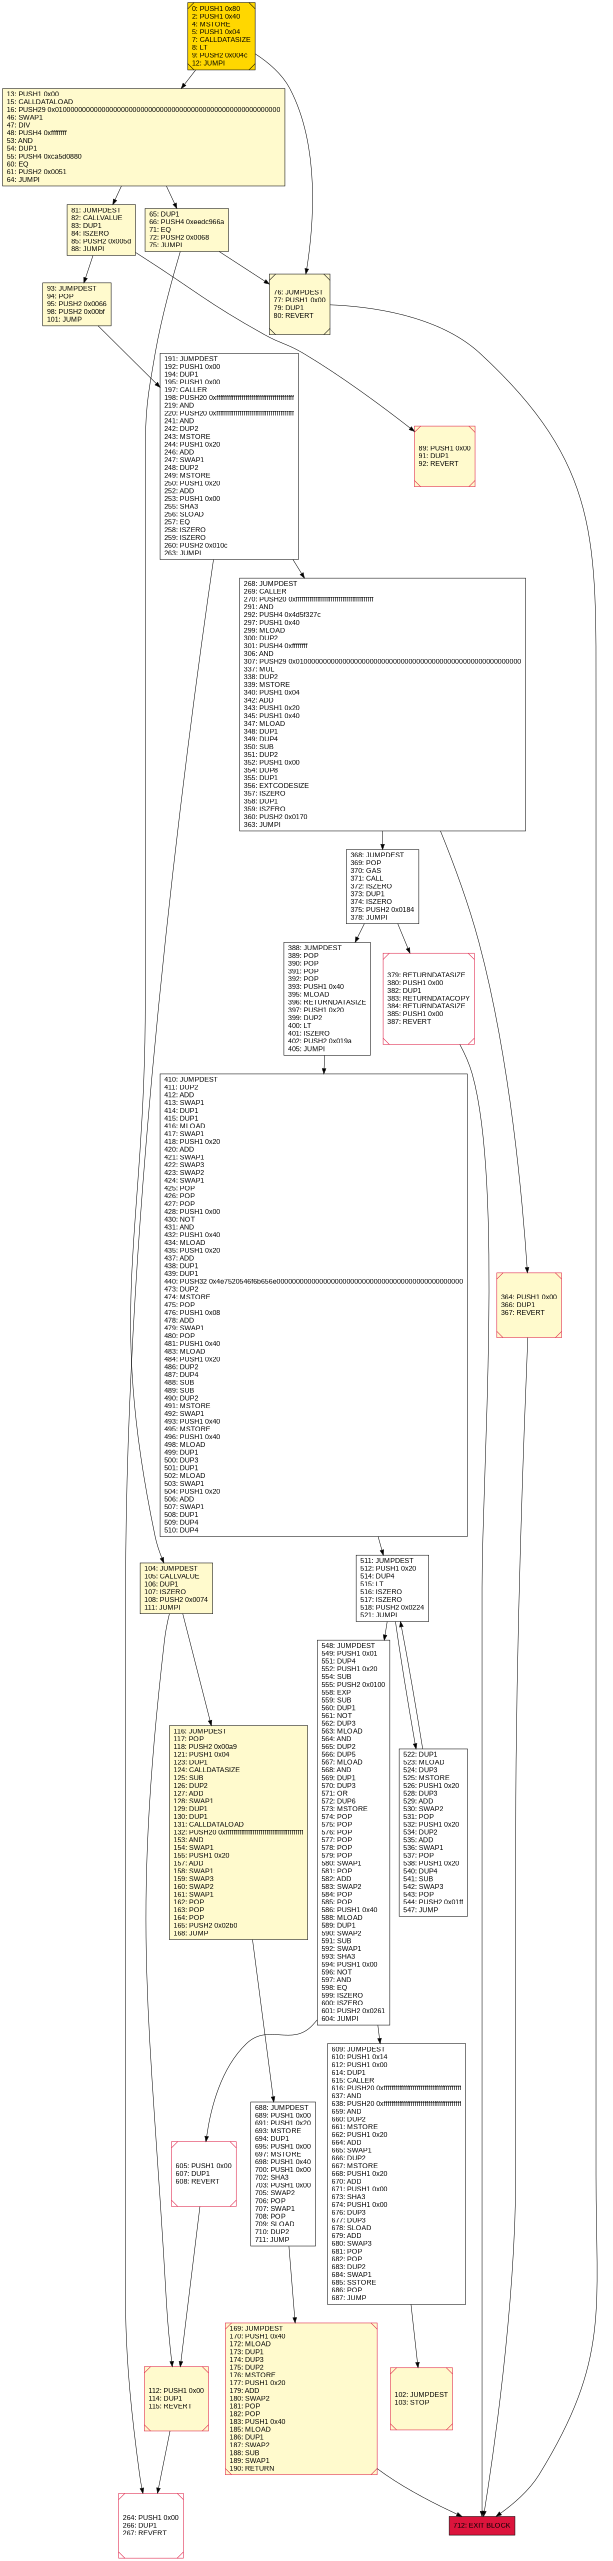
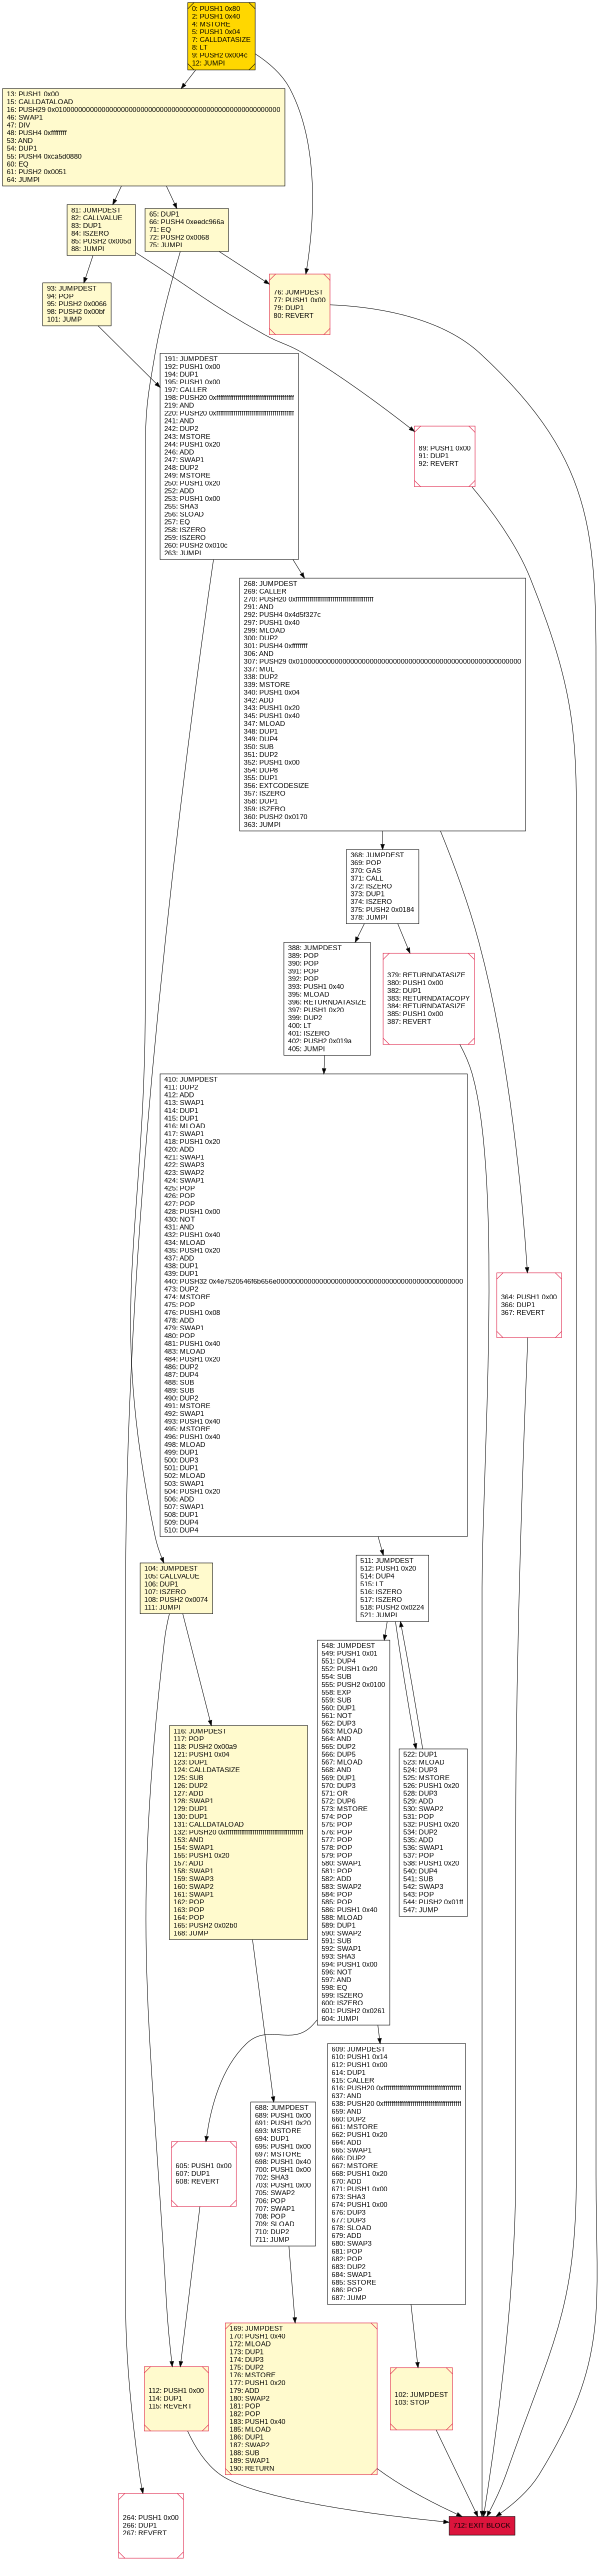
node "76: JUMPDEST 77: PUSH1 0x00 79: DUP1 80: REVERT": color black -> crimson
node "89: PUSH1 0x00 91: DUP1 92: REVERT": fillcolor lemonchiffon -> white
node "364: PUSH1 0x00 366: DUP1 367: REVERT": fillcolor lemonchiffon -> white
edge "89: PUSH1 0x00 91: DUP1 92: REVERT" -> "712: EXIT BLOCK": added
edge "112: PUSH1 0x00 114: DUP1 115: REVERT" -> "264: PUSH1 0x00 266: DUP1 267: REVERT": now "112: PUSH1 0x00 114: DUP1 115: REVERT" -> "712: EXIT BLOCK"
edge "102: JUMPDEST 103: STOP" -> "712: EXIT BLOCK": added
